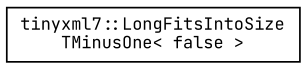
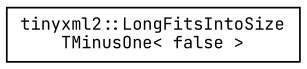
node "tinyxml7::LongFitsIntoSize TMinusOne< false >": label "tinyxml7::LongFitsIntoSize TMinusOne< false >" -> "tinyxml2::LongFitsIntoSize TMinusOne< false >"
